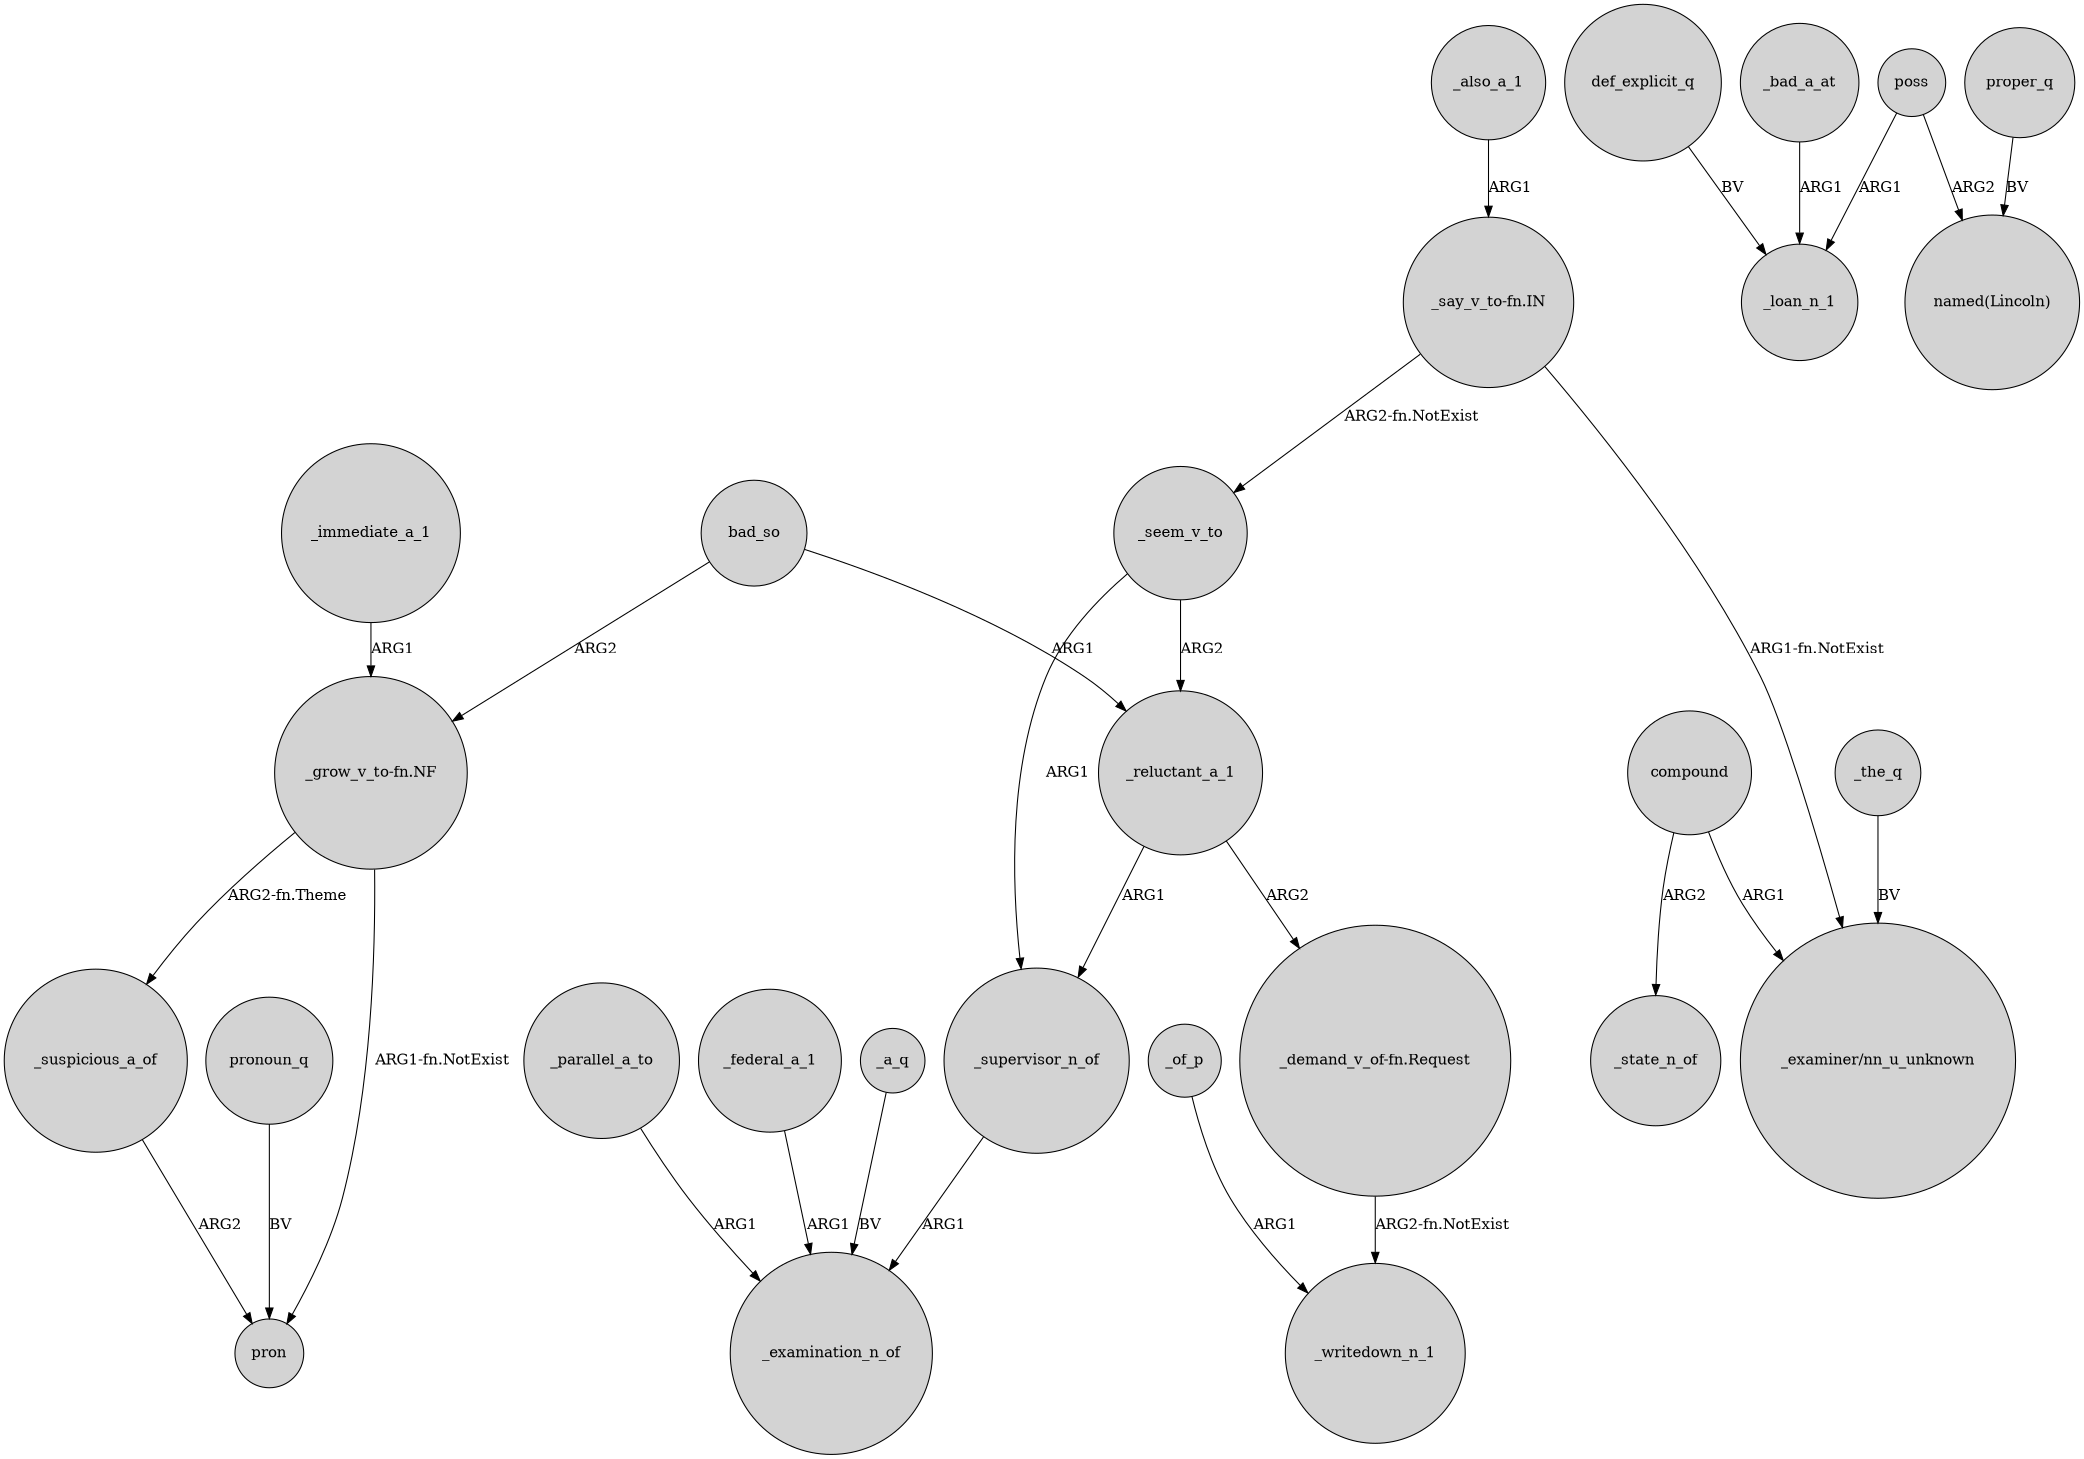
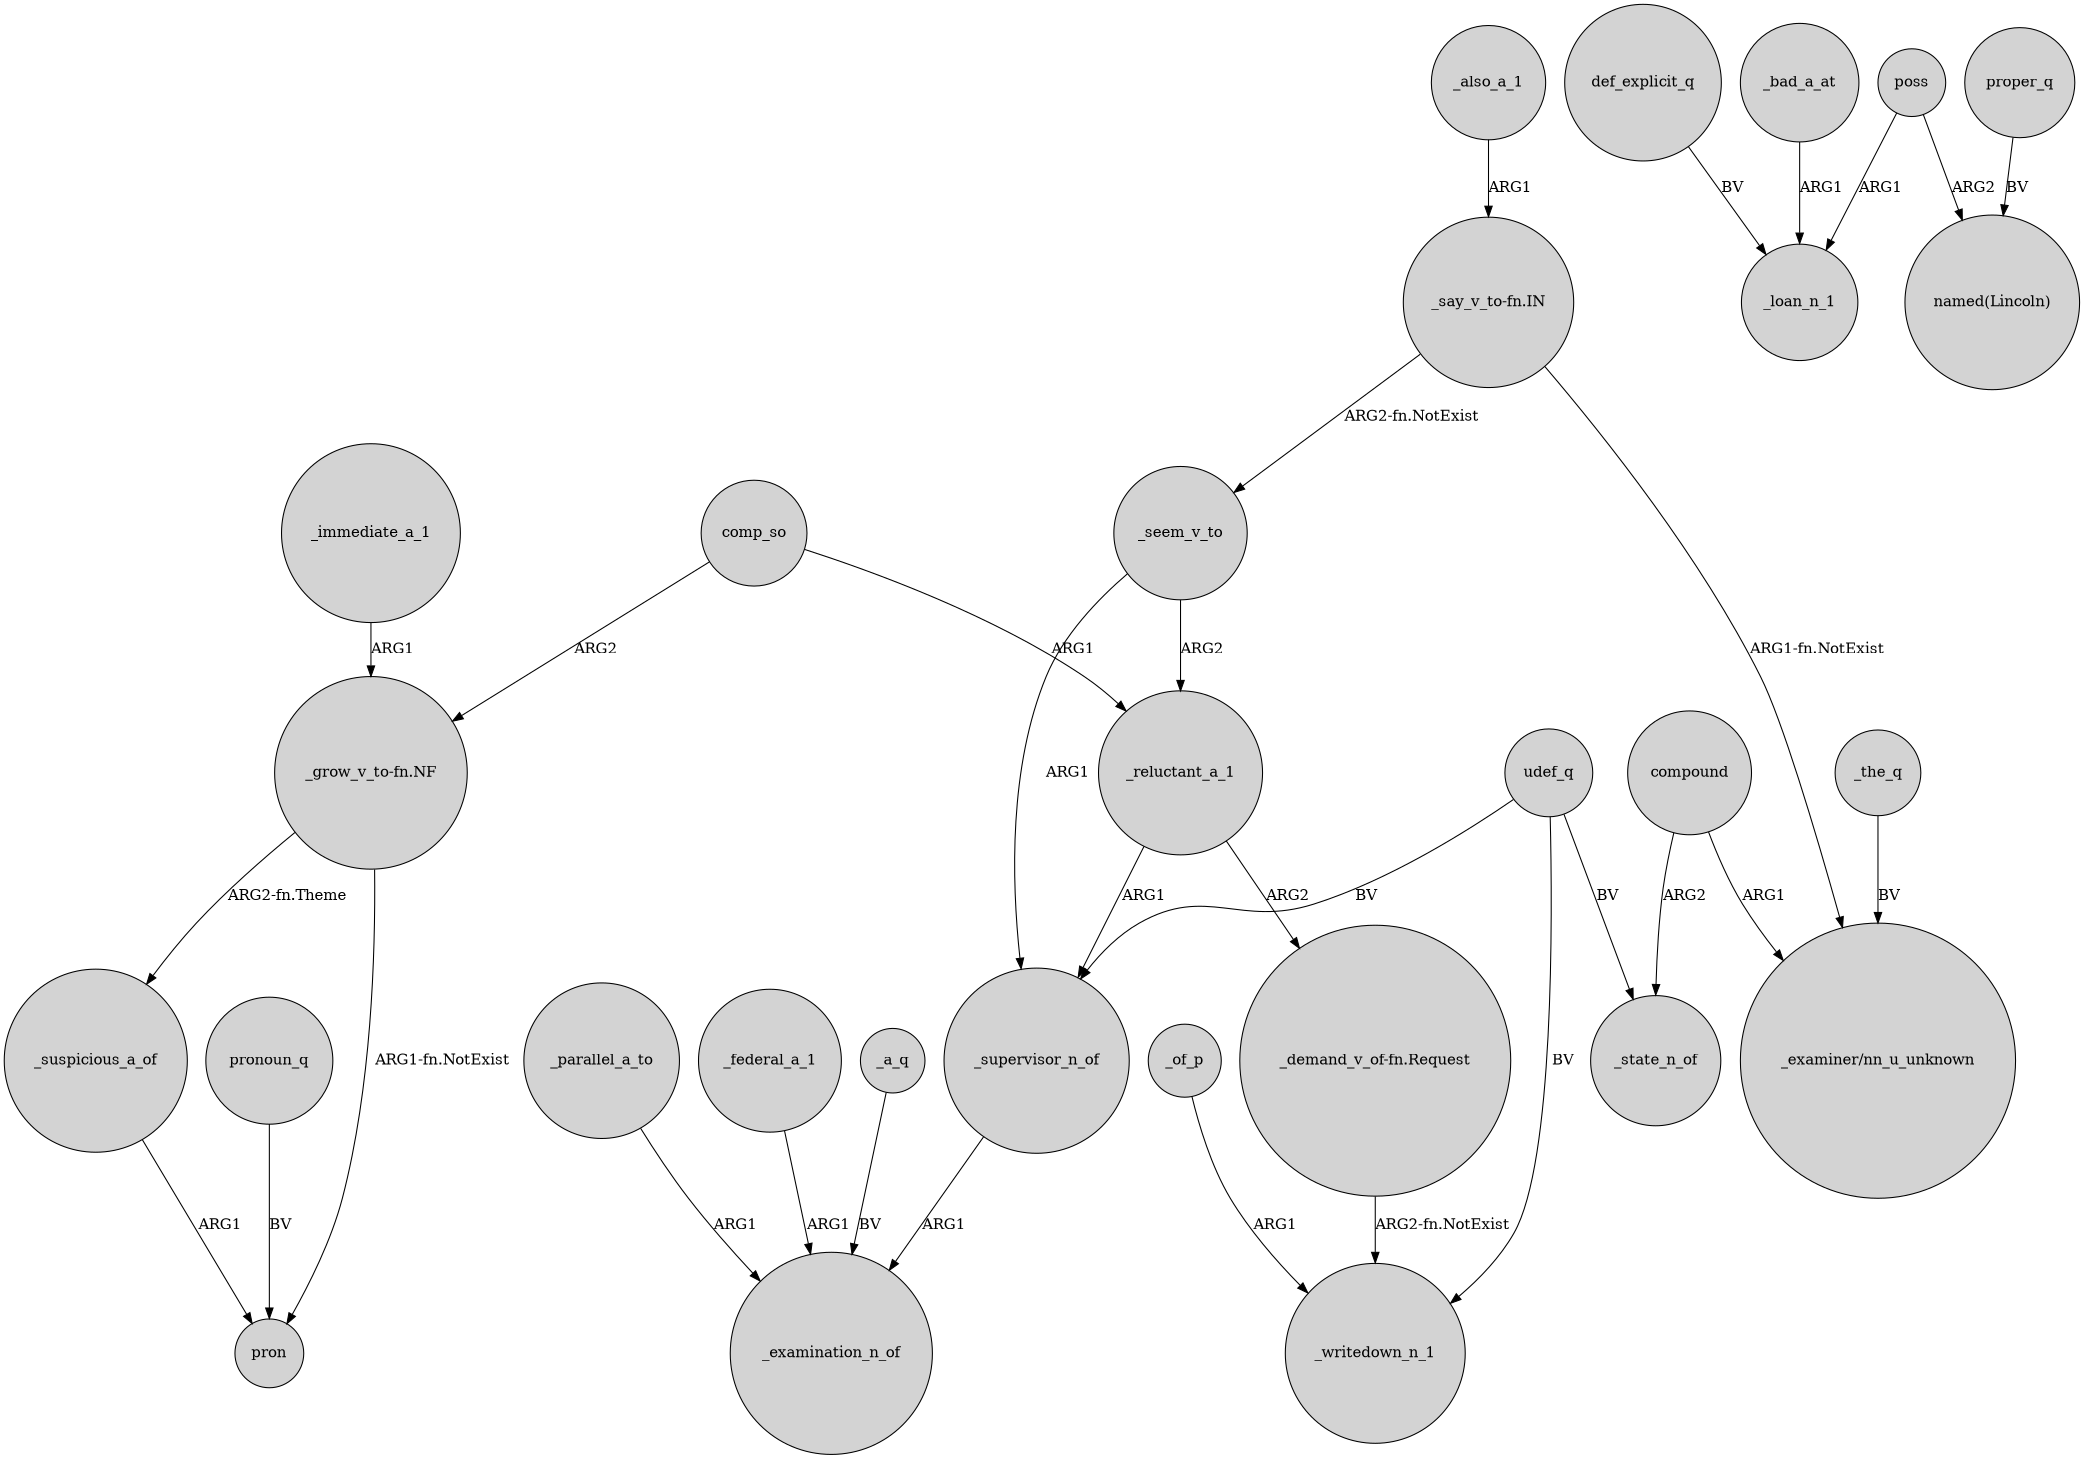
node "bad_so": label "bad_so" -> "comp_so"
node "udef_q": added
edge "_suspicious_a_of" -> "pron": label "ARG2" -> "ARG1"
